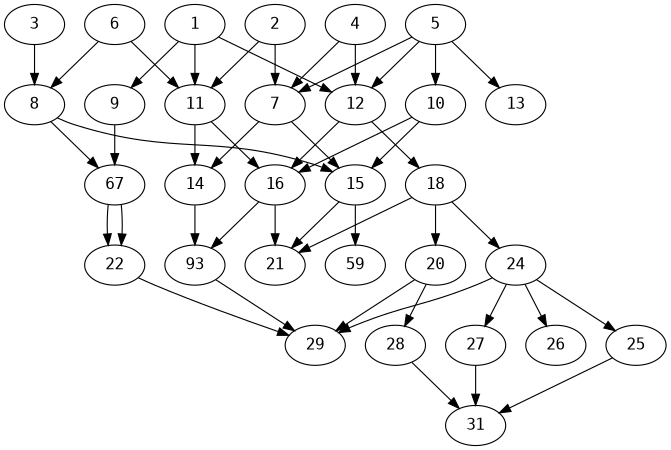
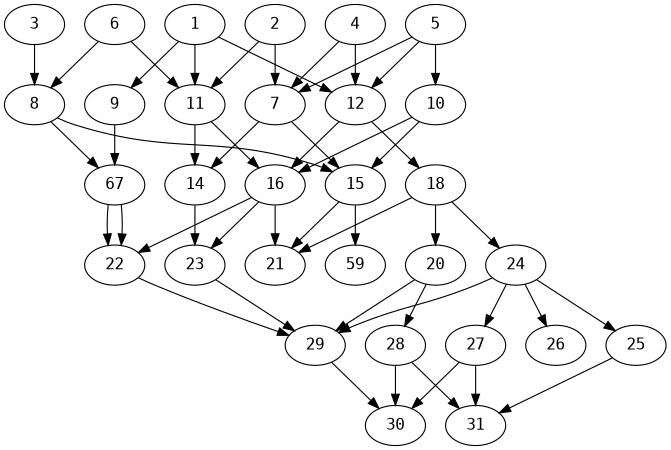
node "13": removed
edge "16" -> "22": added
node "93": label "93" -> "23"
node "30": added
